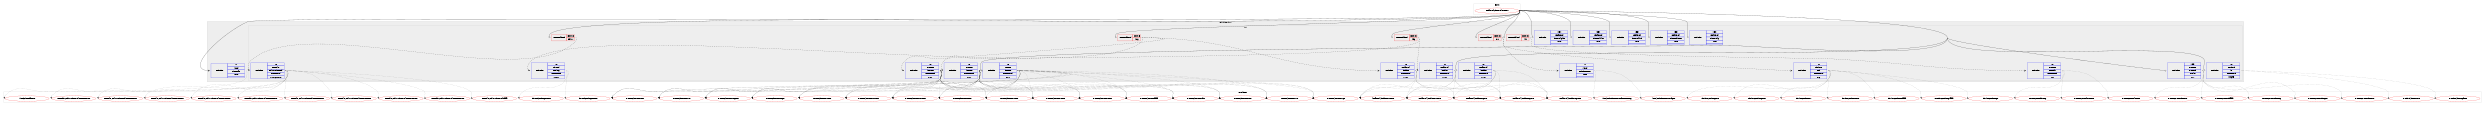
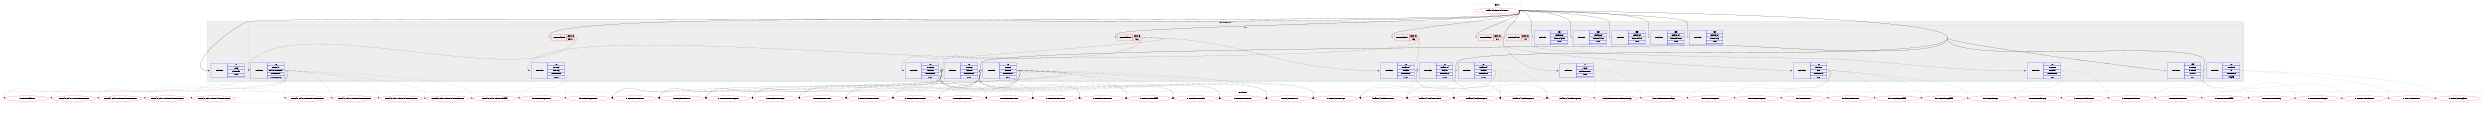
node "sec-policy/selinux-shorewall-2.20180114-r2": label "sec-policy/selinux-shorewall-2.20180114-r2" -> "sec-policy/selinux-virtual-2.20180114-r2"
node "sec-policy/selinux-shorewall-2.20170805-r2": removed
node "none-lang/perl-5.26.9999": label "none-lang/perl-5.26.9999" -> "dev-lang/perl-5.26.9999"
node "sys-apps/systemd-238-r2": label "sys-apps/systemd-238-r2" -> "sys-sec/systemd-238-r2"
